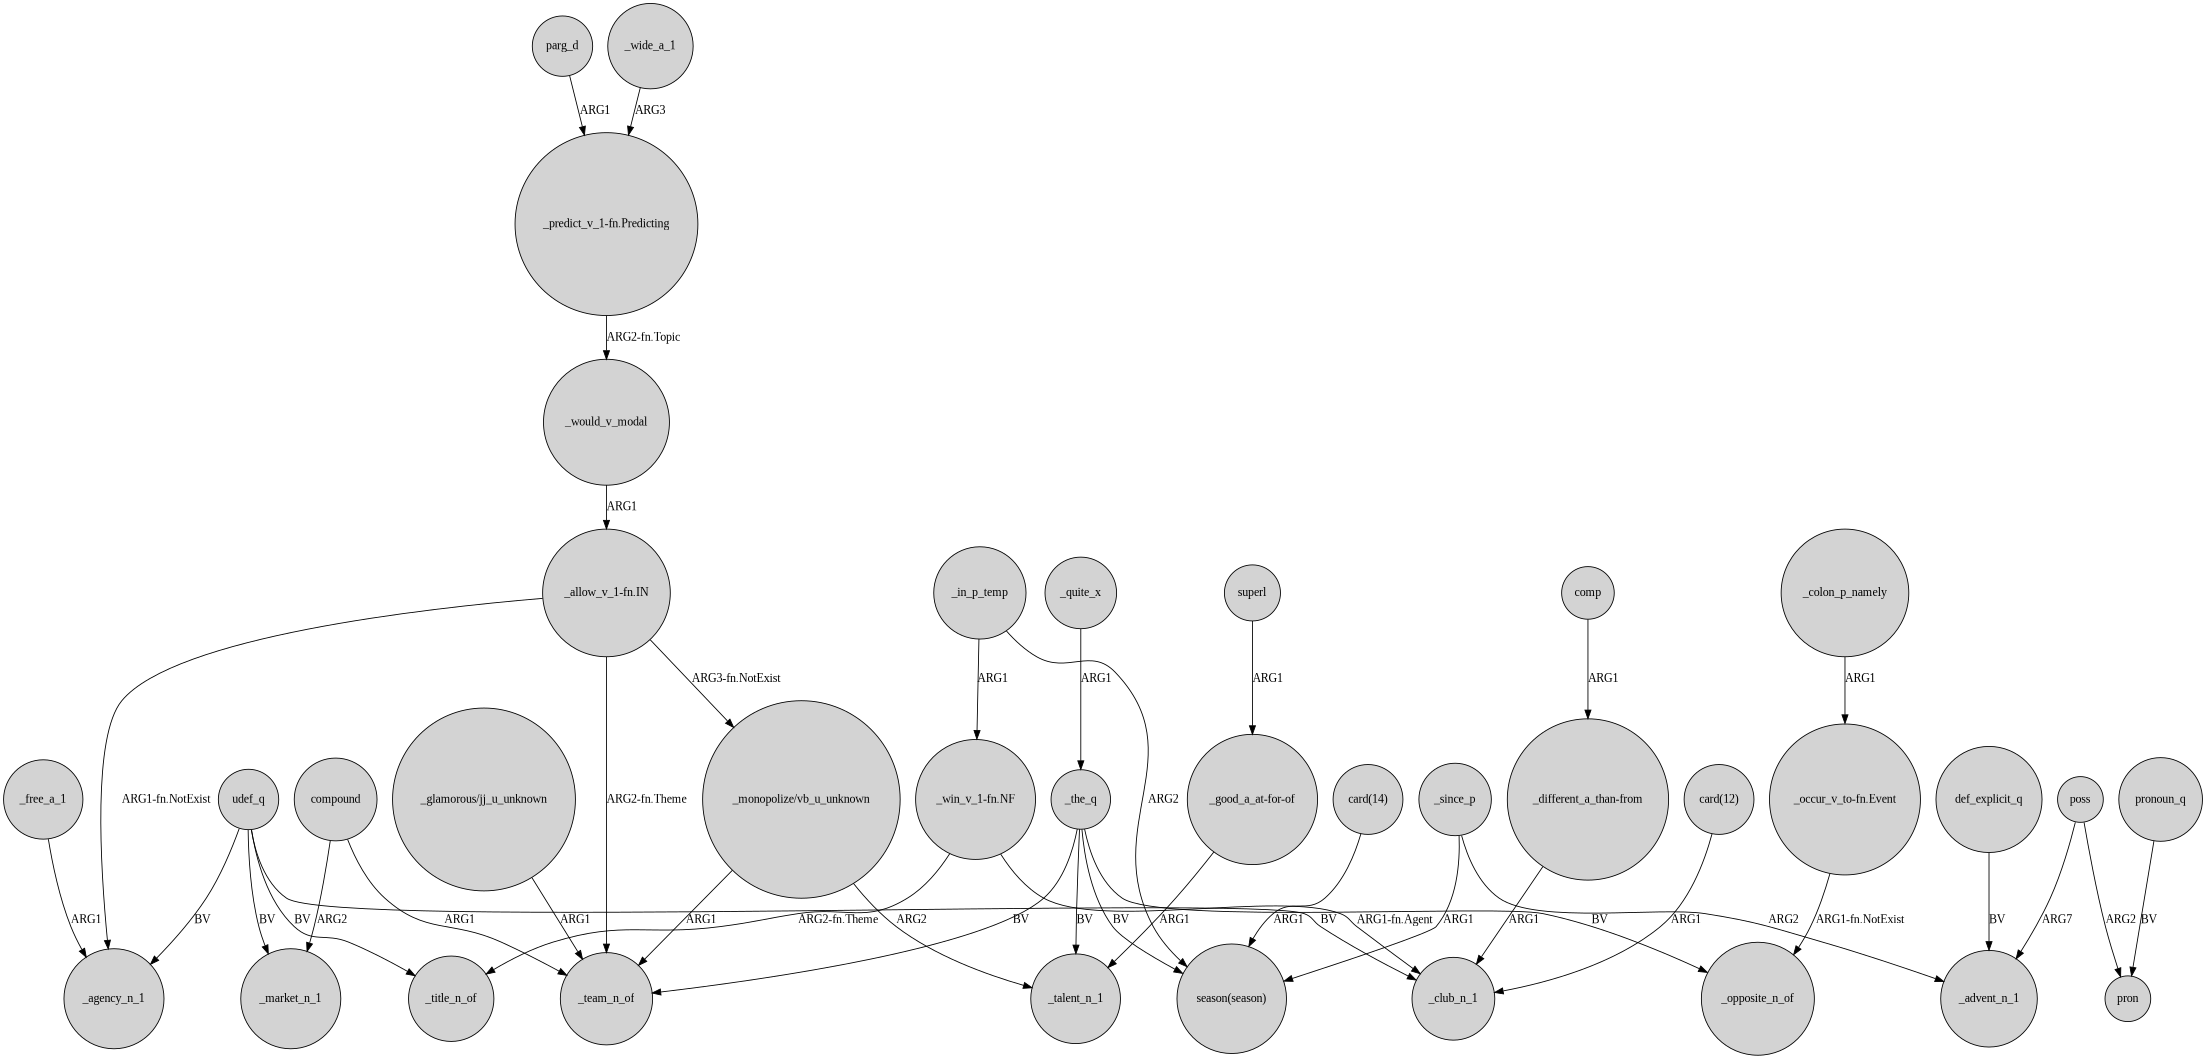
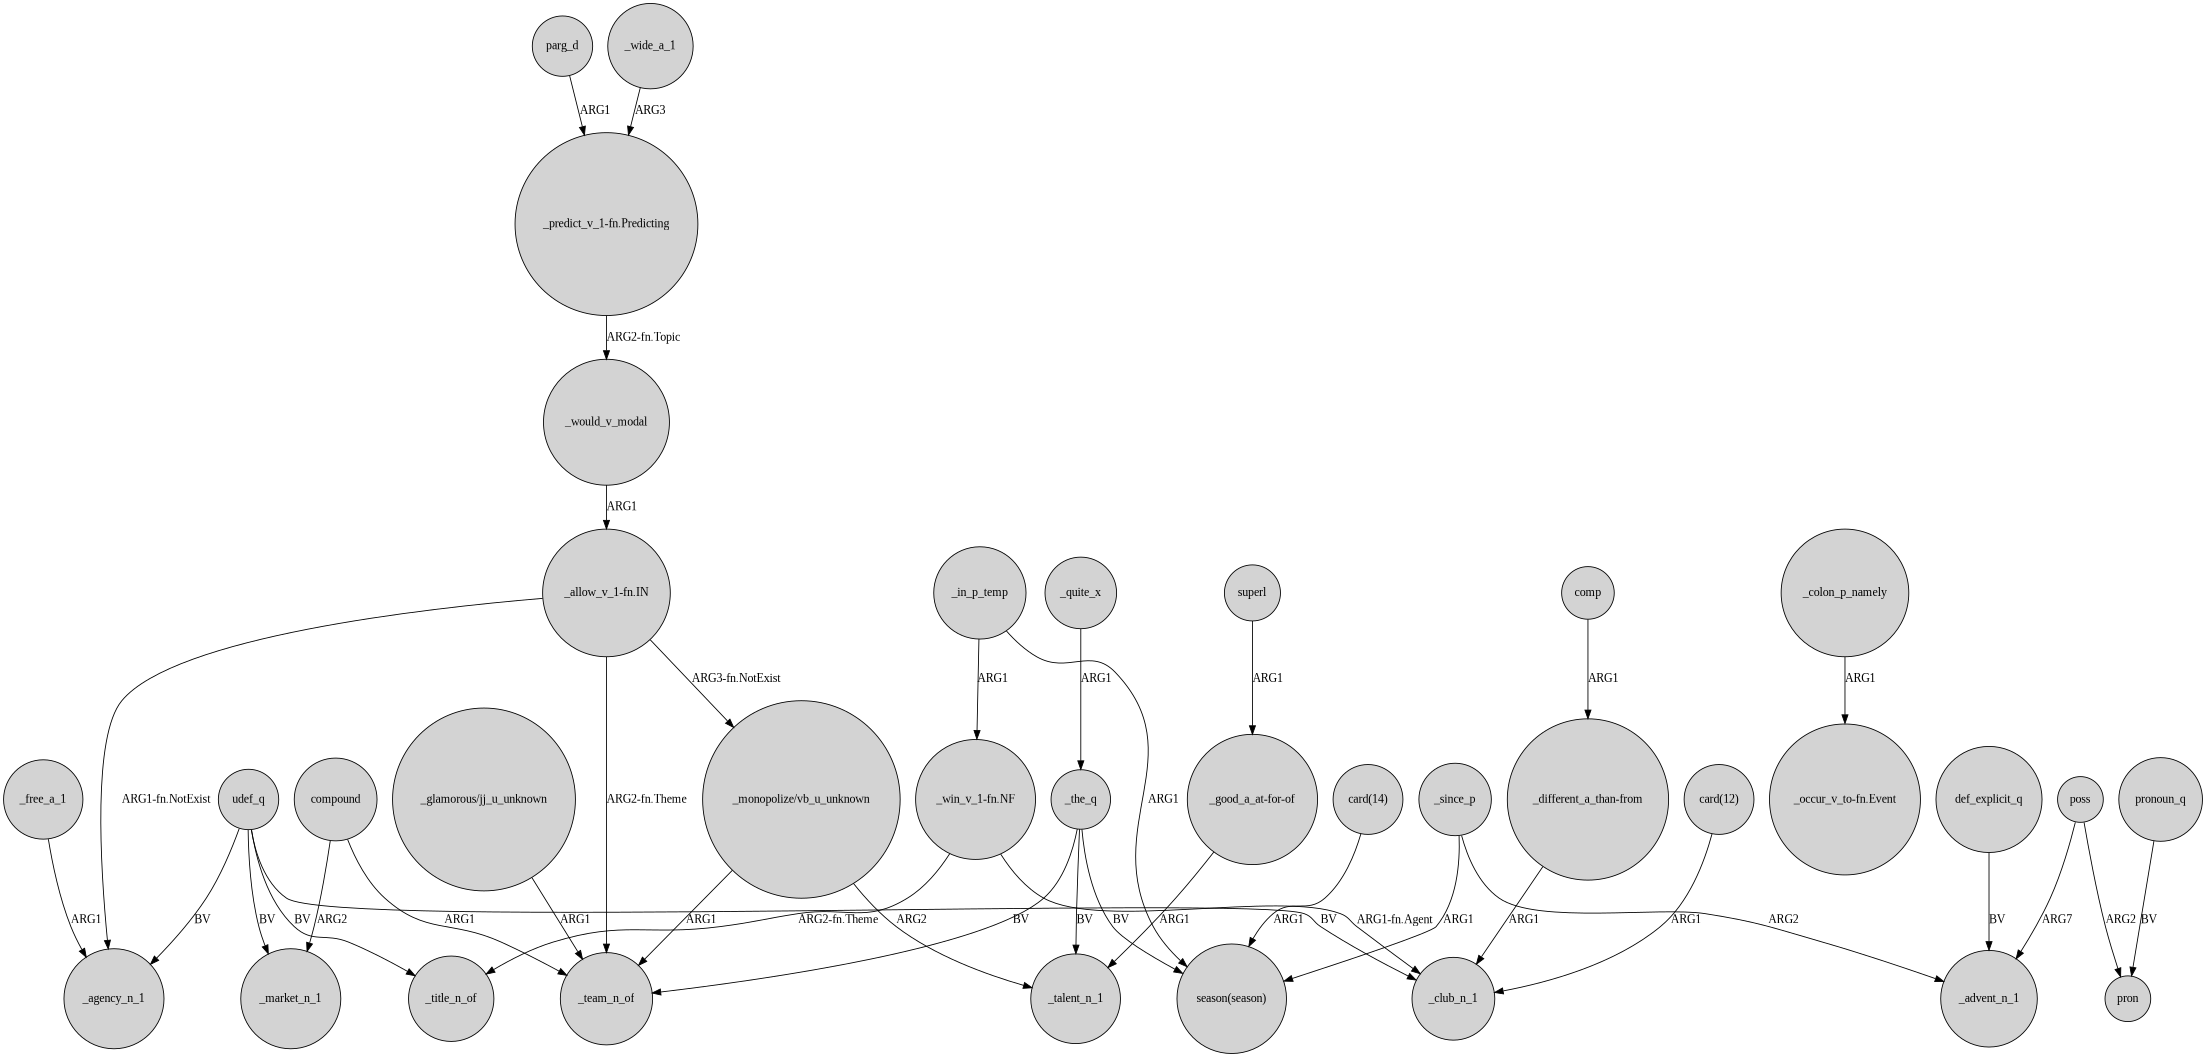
edge "_in_p_temp" -> "season(season)": label "ARG2" -> "ARG1"
node "_opposite_n_of": removed
